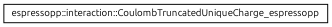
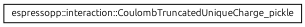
node "espressopp::interaction::CoulombTruncatedUniqueCharge_espressopp": label "espressopp::interaction::CoulombTruncatedUniqueCharge_espressopp" -> "espressopp::interaction::CoulombTruncatedUniqueCharge_pickle"
